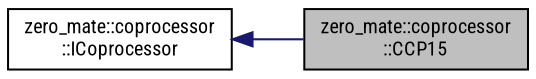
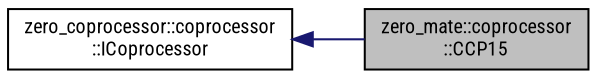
node "zero_mate::coprocessor ::ICoprocessor": label "zero_mate::coprocessor ::ICoprocessor" -> "zero_coprocessor::coprocessor ::ICoprocessor"
